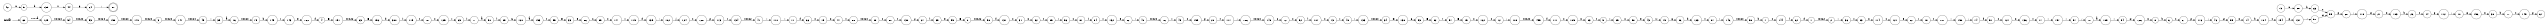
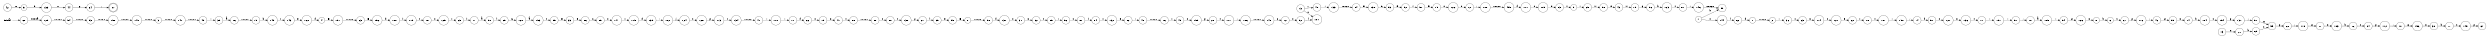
node "300": label "300" -> "100"
edge "107" -> "73": reversed
edge "50" -> "7": reversed
